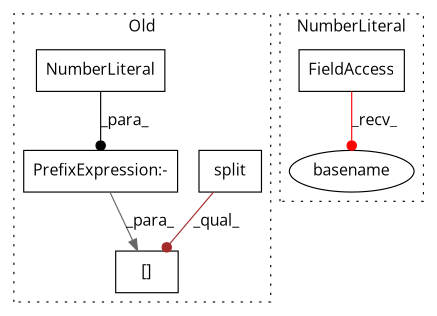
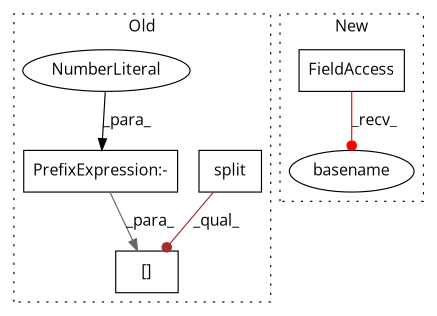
cluster "NumberLiteral": label "NumberLiteral" -> "New"
node "NumberLiteral": shape box -> ellipse
edge "NumberLiteral" -> "PrefixExpression:-": arrowhead dot -> normal
